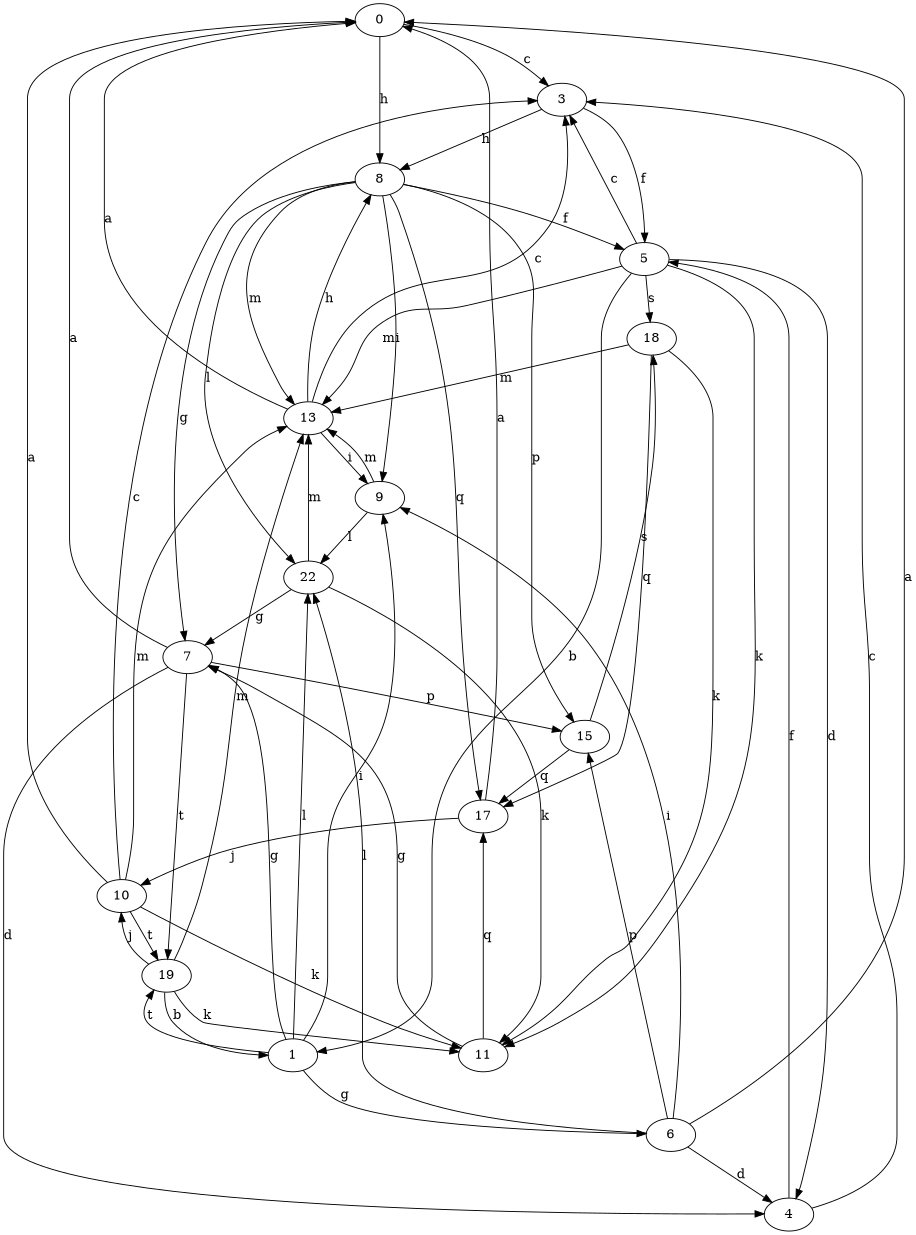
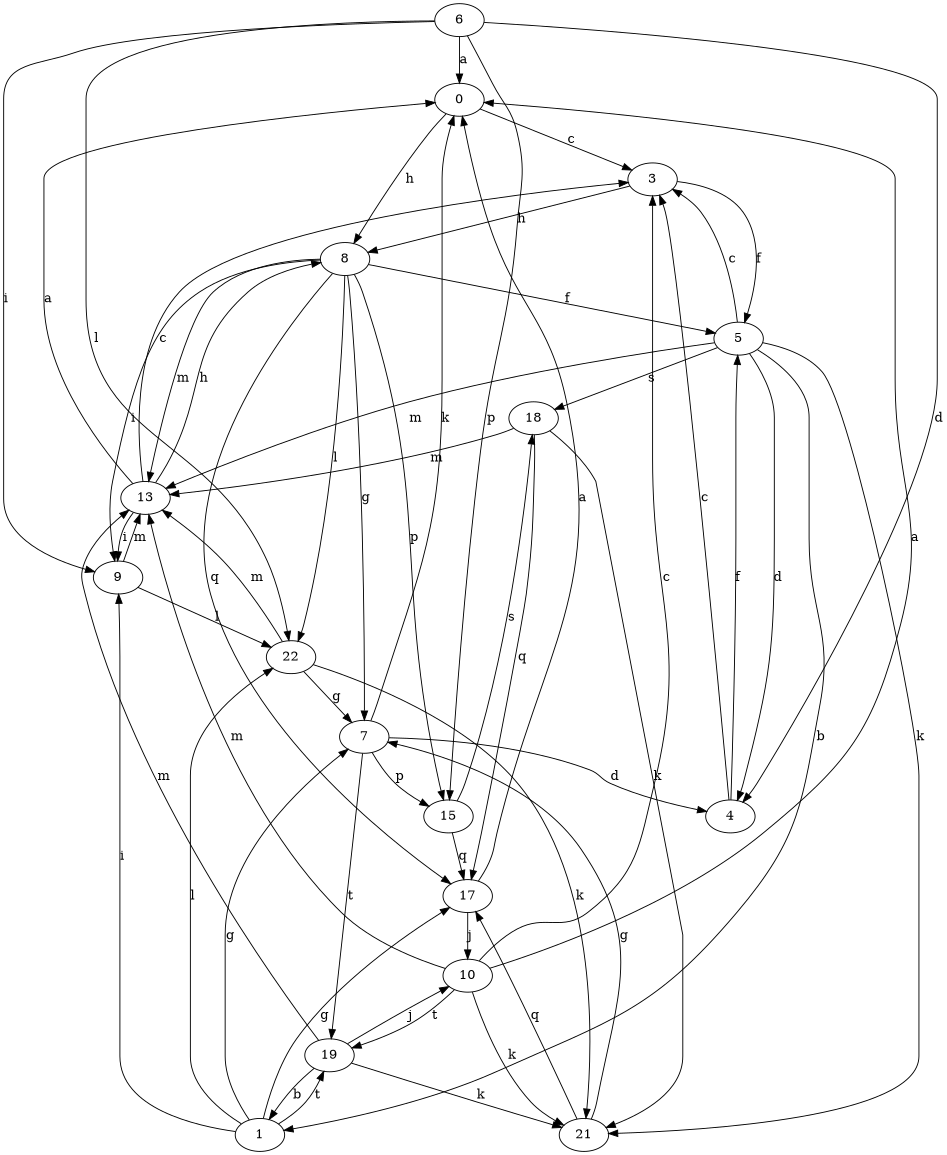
edge "7" -> "0": label "a" -> "k"
node "11": label "11" -> "21"
edge "1" -> "6": now "1" -> "17"
